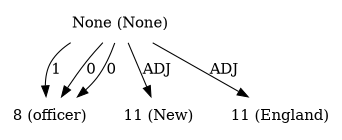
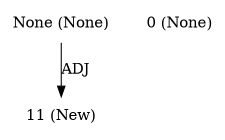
node "0 (None)": added
node "8 (officer)": removed
node "11 (England)": removed
